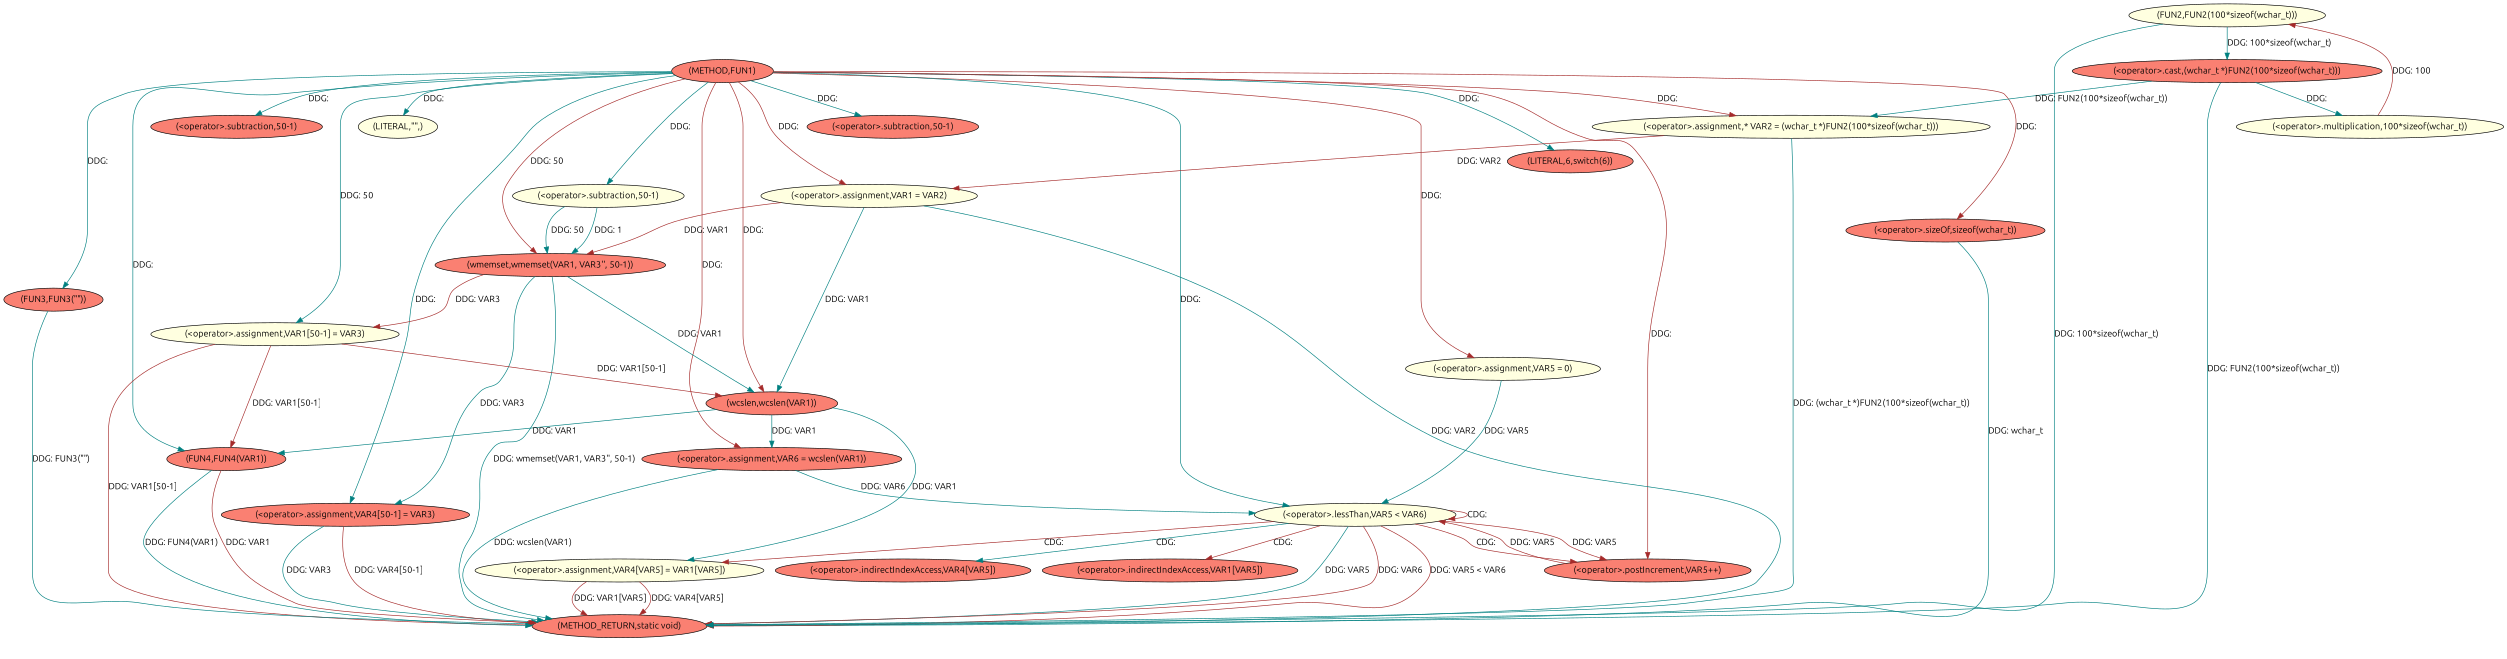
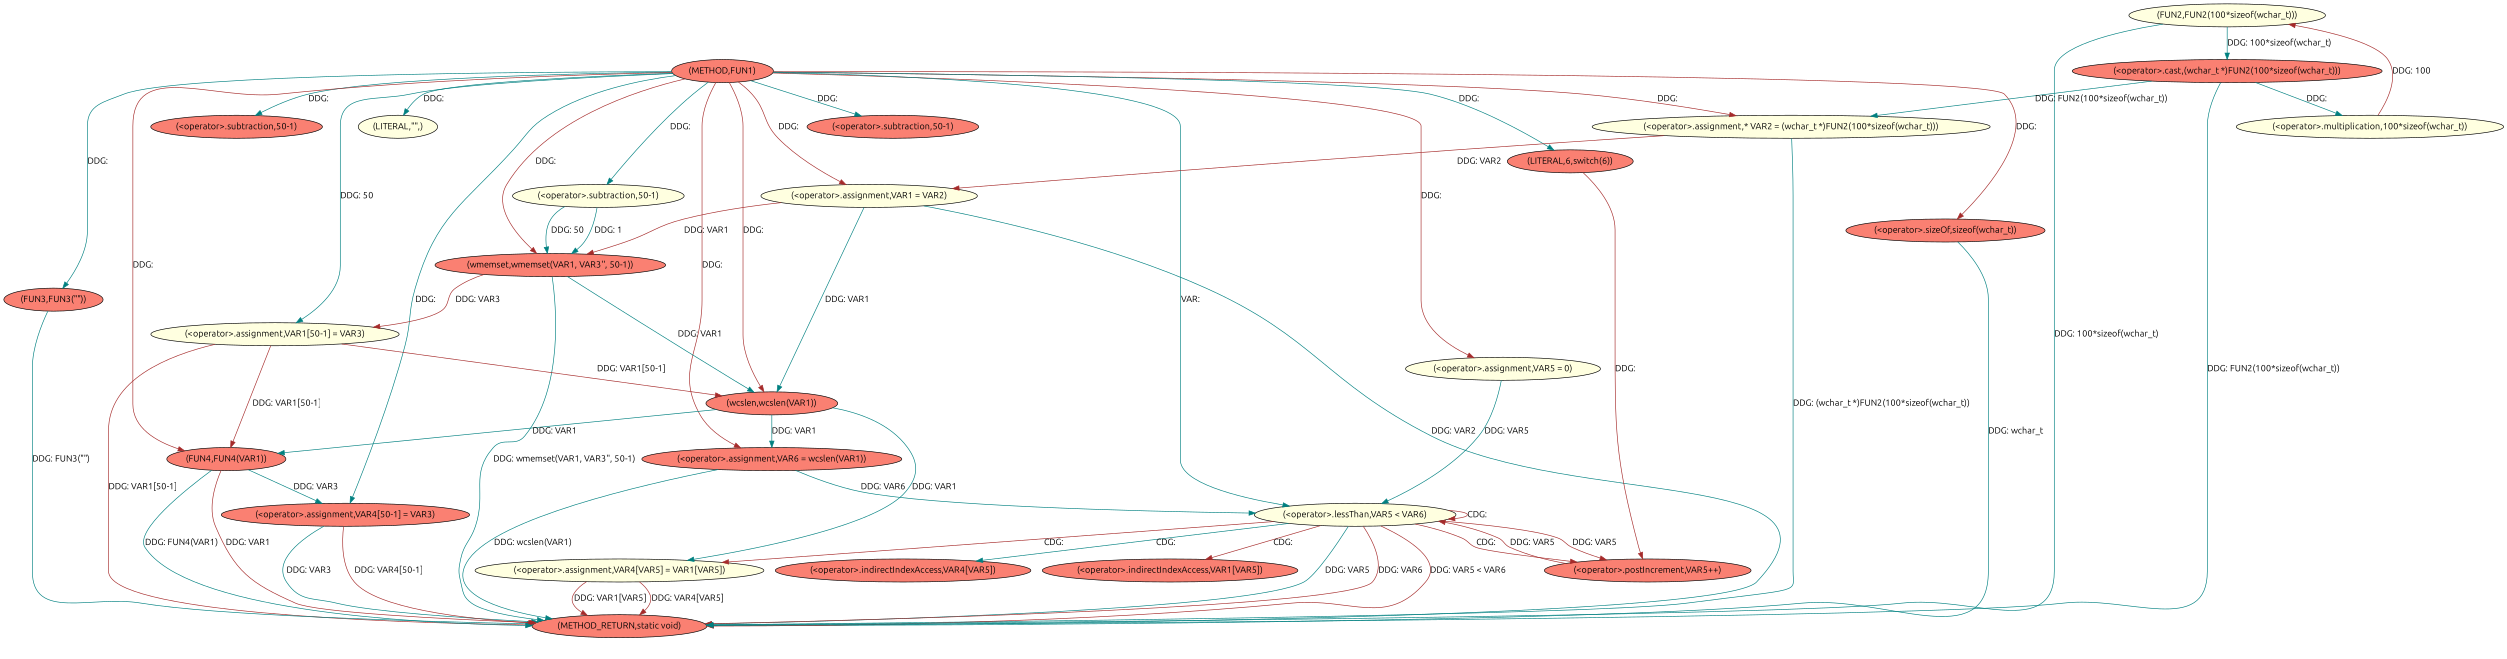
edge "(METHOD,FUN1)" -> "(FUN4,FUN4(VAR1))": color teal -> brown
edge "(METHOD,FUN1)" -> "(<operator>.postIncrement,VAR5++)": now "(LITERAL,6,switch(6))" -> "(<operator>.postIncrement,VAR5++)"
edge "(METHOD,FUN1)" -> "(wmemset,wmemset(VAR1, VAR3'', 50-1))": label "DDG: 50" -> "DDG: "
edge "(METHOD,FUN1)" -> "(<operator>.lessThan,VAR5 < VAR6)": label "DDG: " -> "VAR: "
edge "(wmemset,wmemset(VAR1, VAR3'', 50-1))" -> "(<operator>.assignment,VAR4[50-1] = VAR3)": now "(FUN4,FUN4(VAR1))" -> "(<operator>.assignment,VAR4[50-1] = VAR3)"
